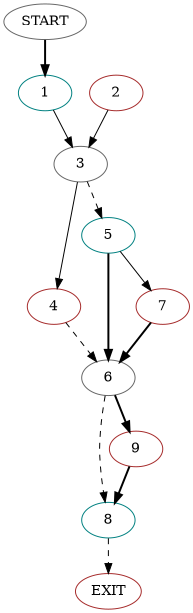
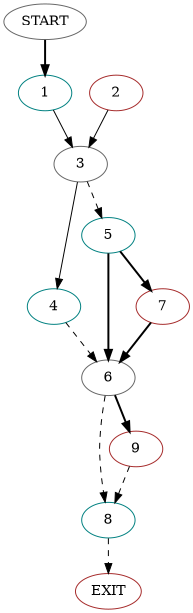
edge "5" -> "7": style solid -> bold
node "4": color brown -> teal
edge "9" -> "8": style bold -> dashed
